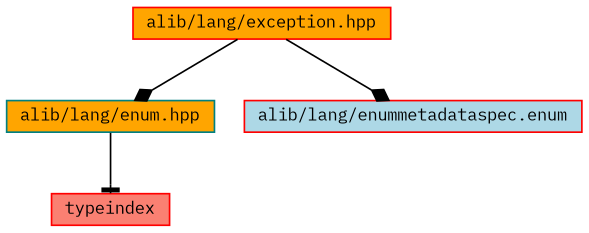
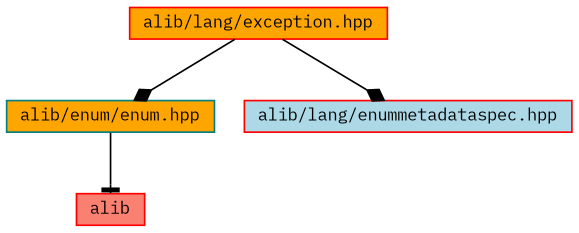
node "alib/lang/enum.hpp": label "alib/lang/enum.hpp" -> "alib/enum/enum.hpp"
node "alib/lang/enummetadataspec.enum": label "alib/lang/enummetadataspec.enum" -> "alib/lang/enummetadataspec.hpp"
node "typeindex": label "typeindex" -> "alib"
